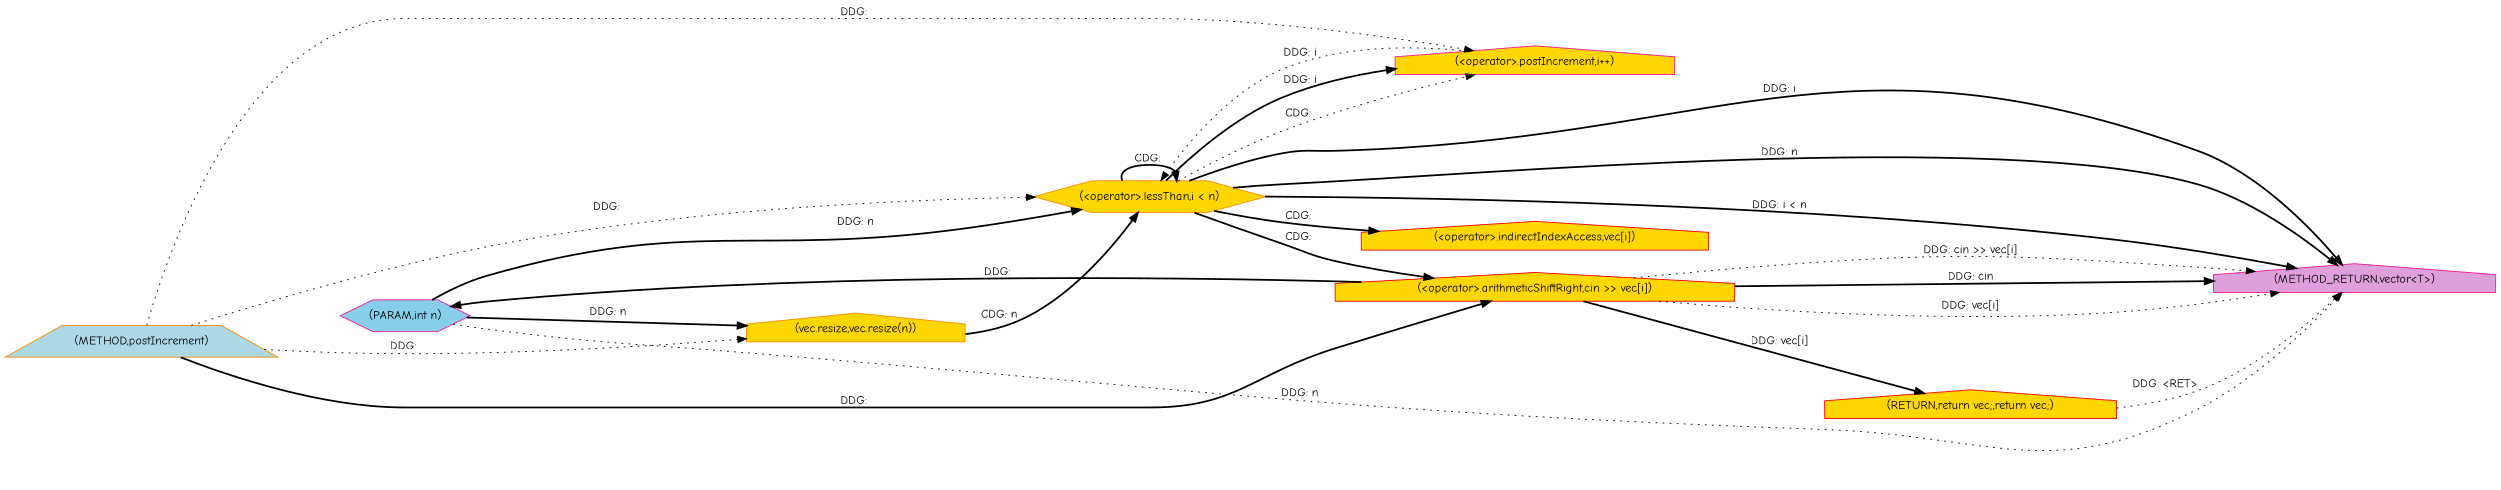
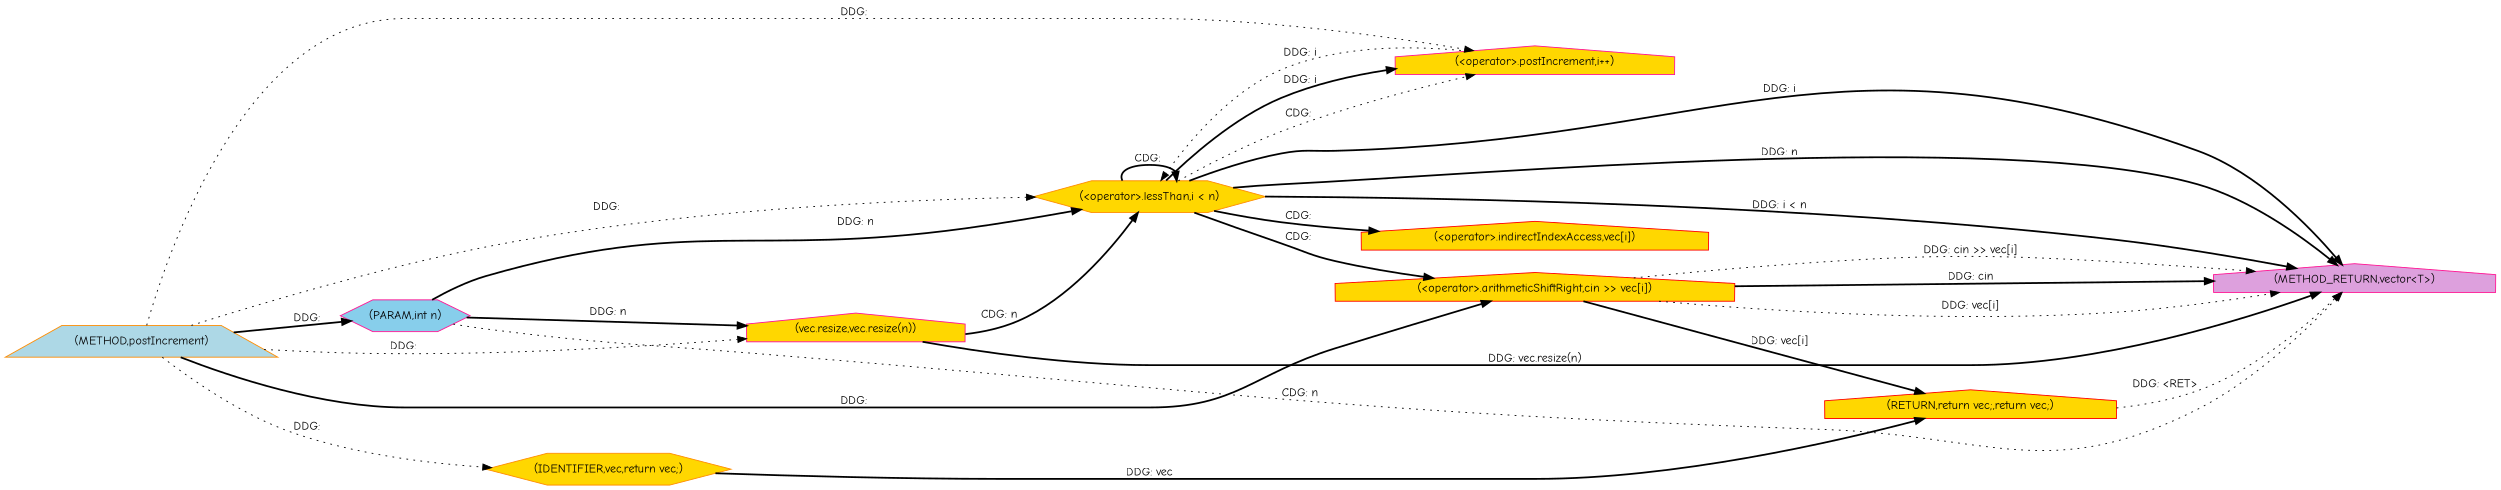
edge "(<operator>.arithmeticShiftRight,cin >> vec[i])" -> "(PARAM,int n)": now "(METHOD,postIncrement)" -> "(PARAM,int n)"
node "(vec.resize,vec.resize(n))": color darkorange -> deeppink
edge "(vec.resize,vec.resize(n))" -> "(METHOD_RETURN,vector<T>)": added, label "DDG: vec.resize(n)"
edge "(PARAM,int n)" -> "(METHOD_RETURN,vector<T>)": label "DDG: n" -> "CDG: n"
node "(IDENTIFIER,vec,return vec;)": added
